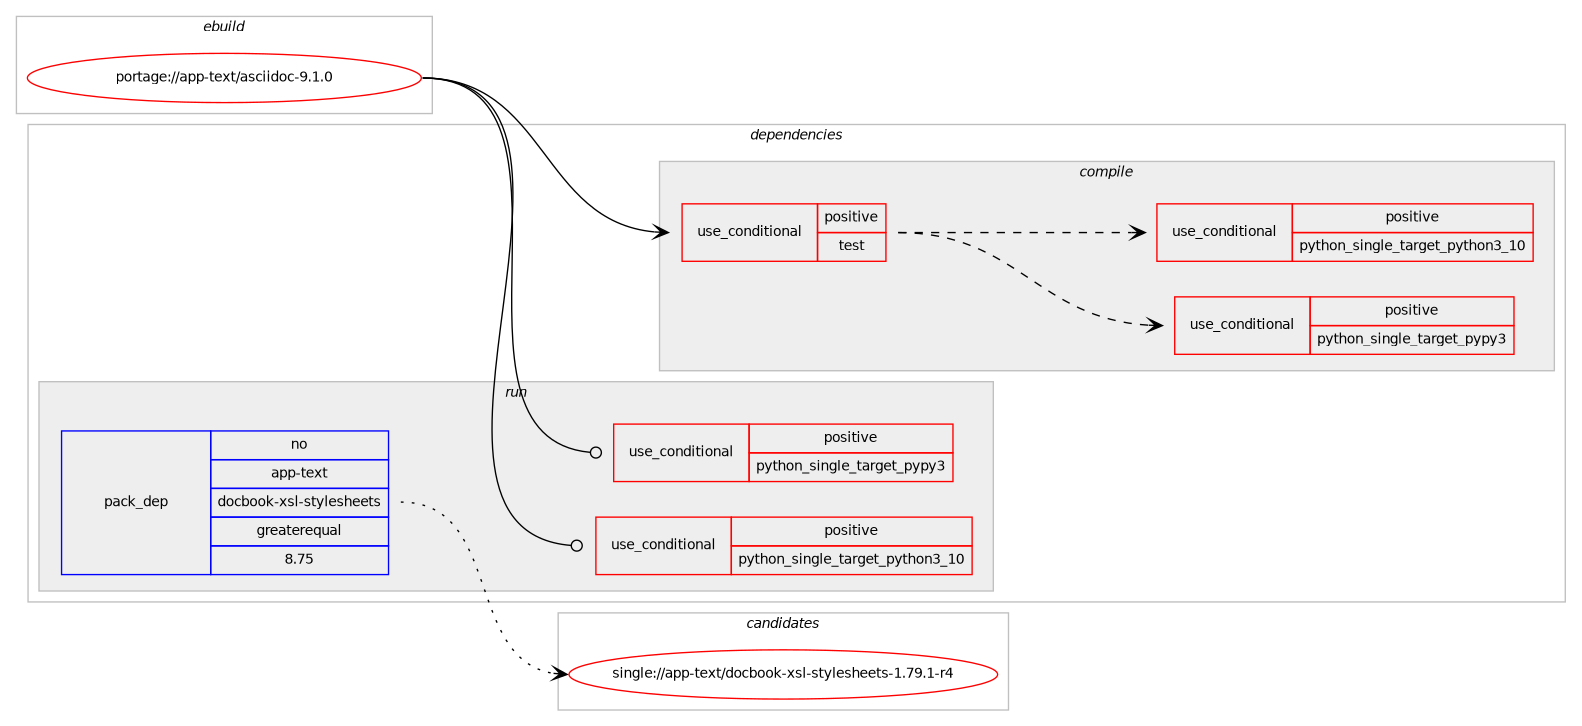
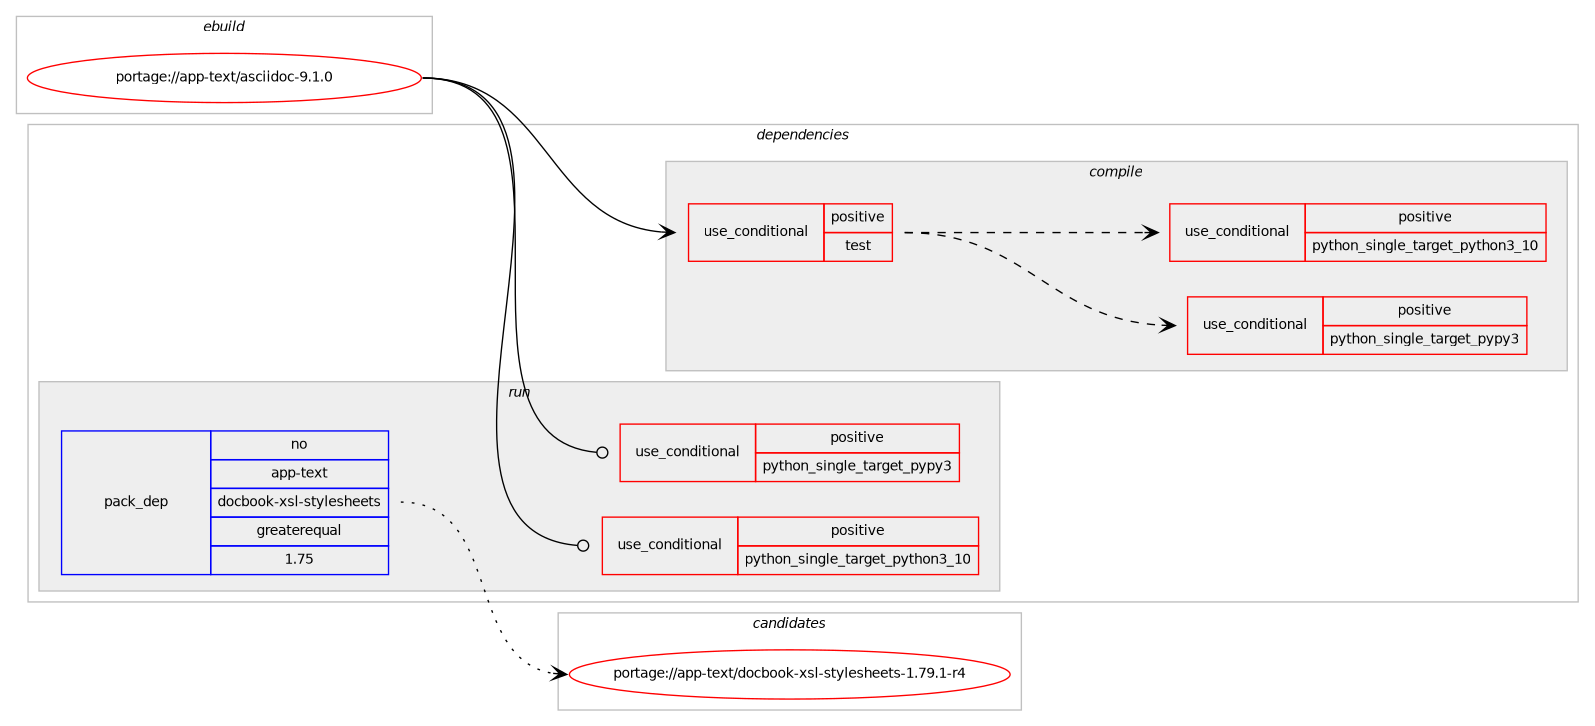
node "pack_dep": text "8.75" -> "1.75"
node "single://app-text/docbook-xsl-stylesheets-1.79.1-r4": label "single://app-text/docbook-xsl-stylesheets-1.79.1-r4" -> "portage://app-text/docbook-xsl-stylesheets-1.79.1-r4"
